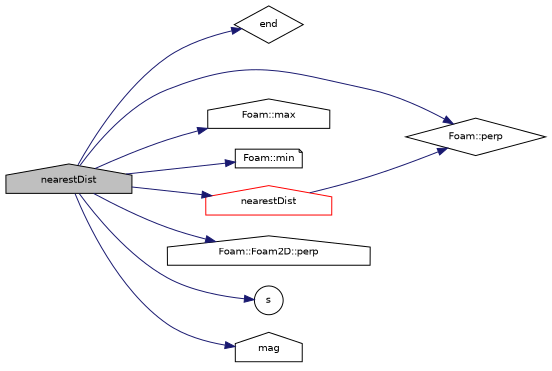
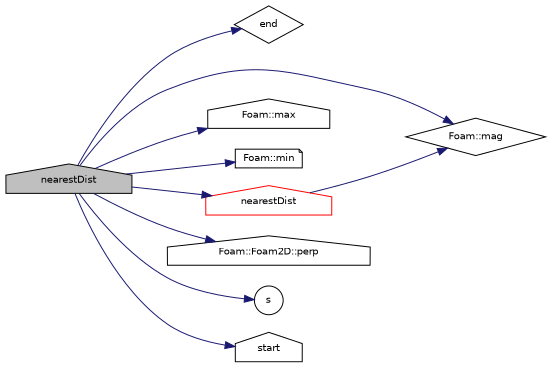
node "Foam::perp": label "Foam::perp" -> "Foam::mag"
node "mag": label "mag" -> "start"
